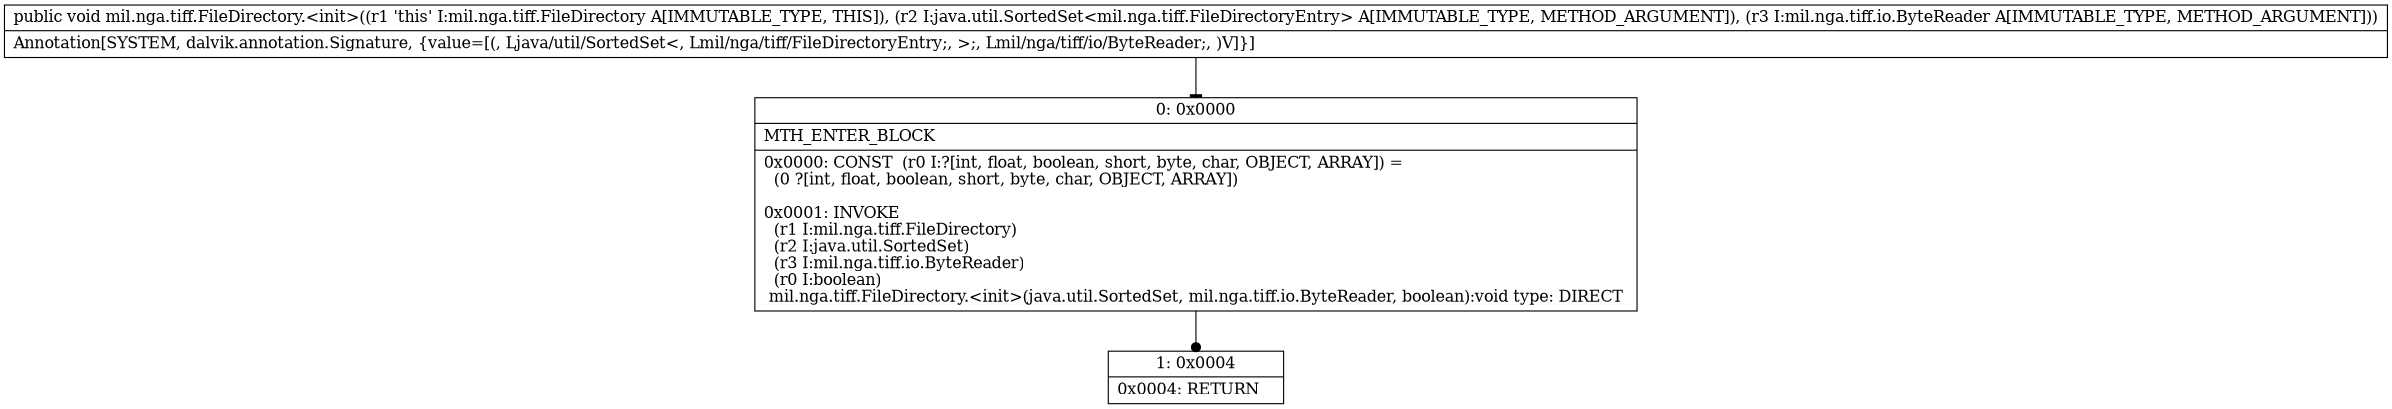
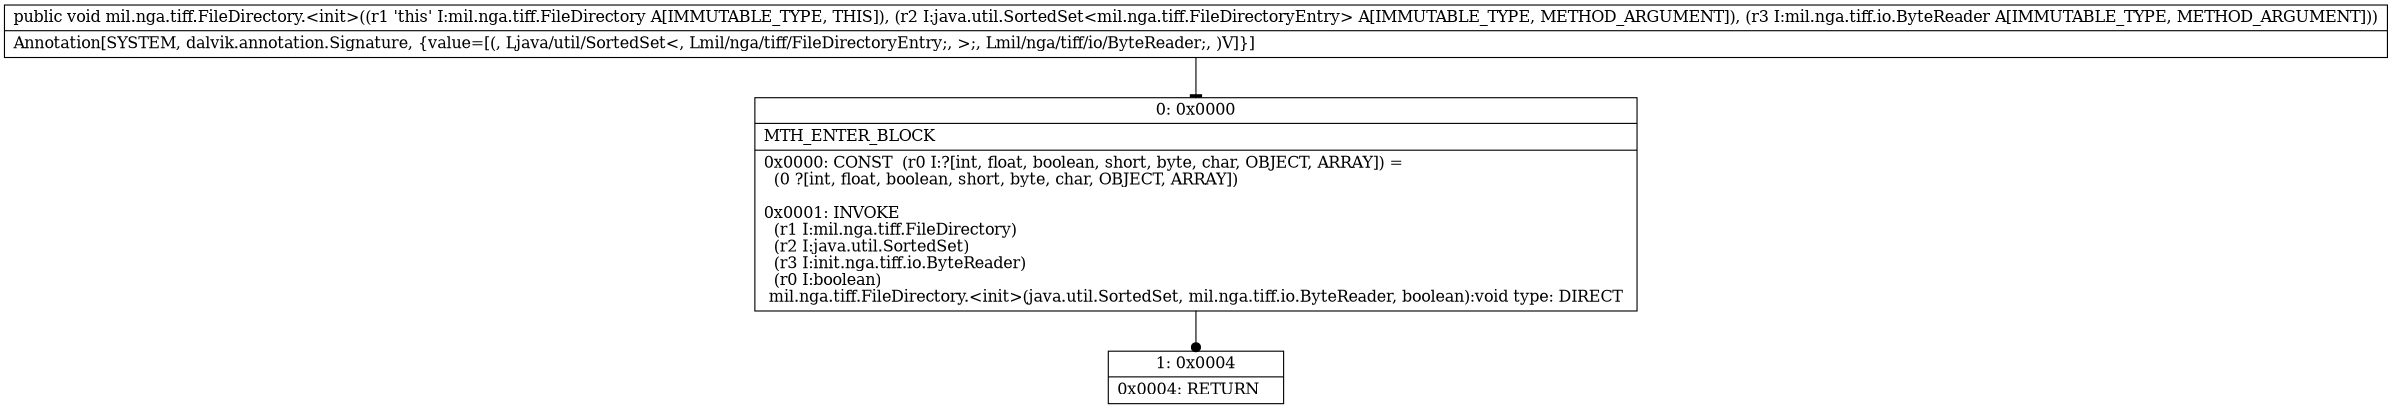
node "0: 0x0000": text "(r3 I:mil.nga.tiff.io.ByteReader)" -> "(r3 I:init.nga.tiff.io.ByteReader)"
